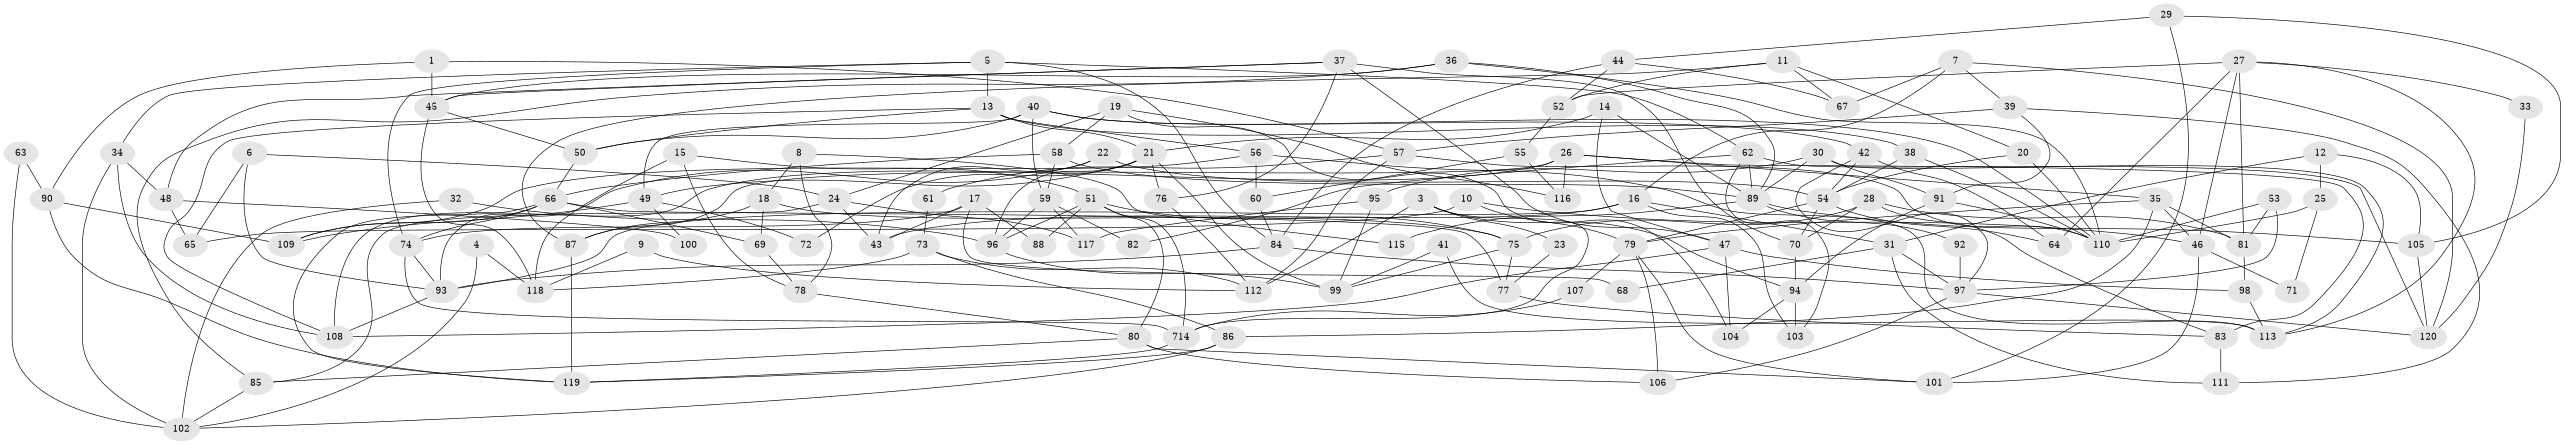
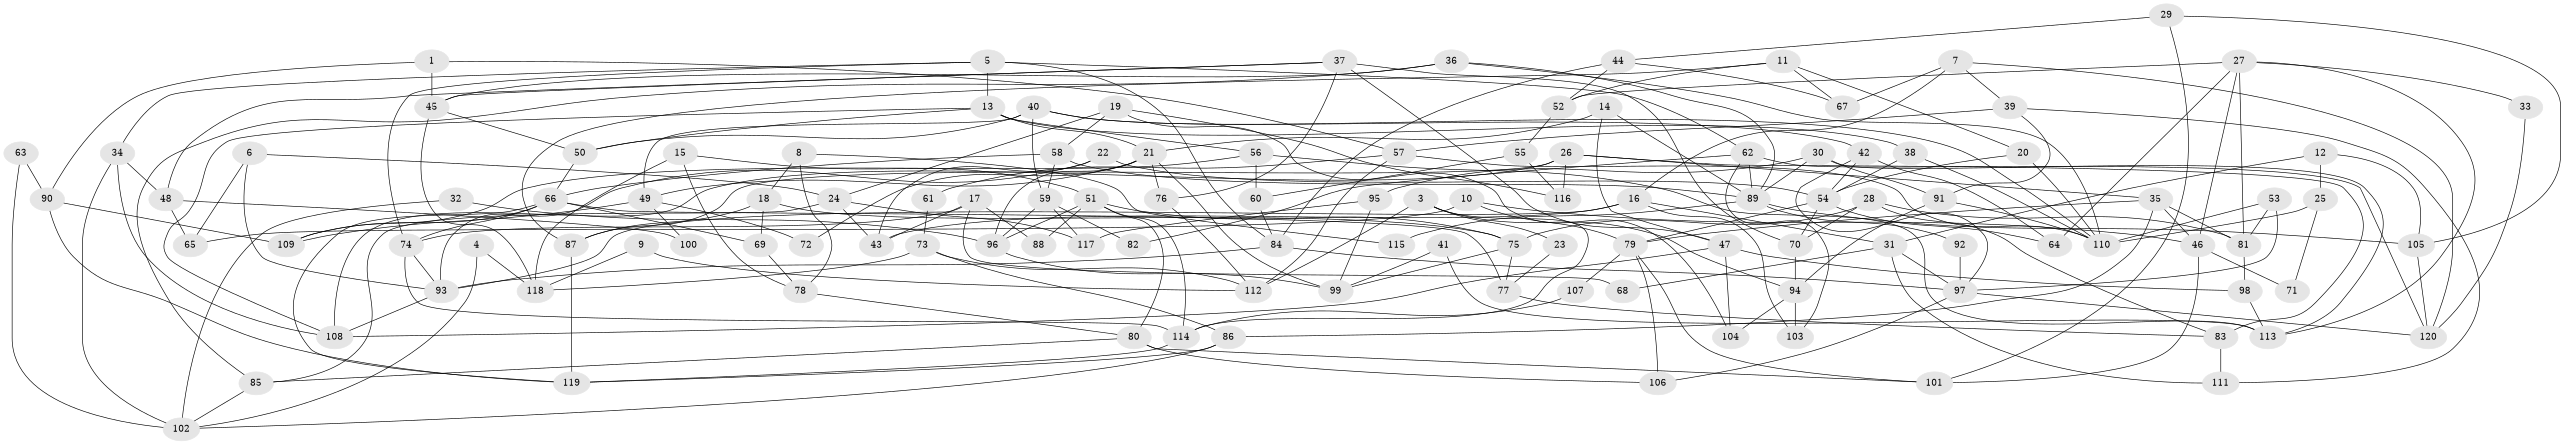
node "714": label "714" -> "114"
